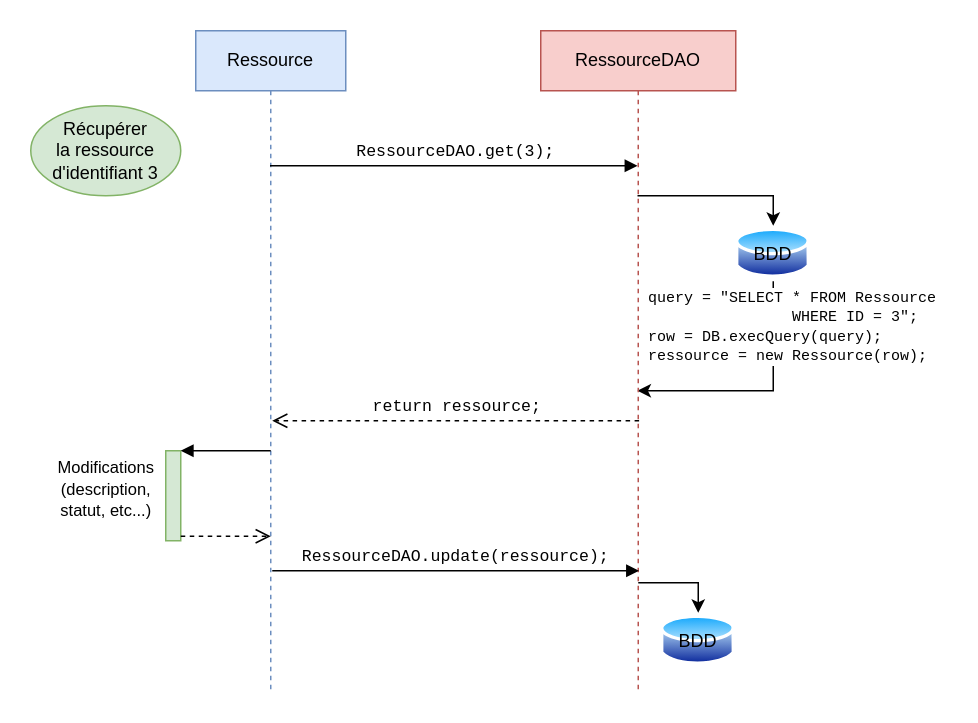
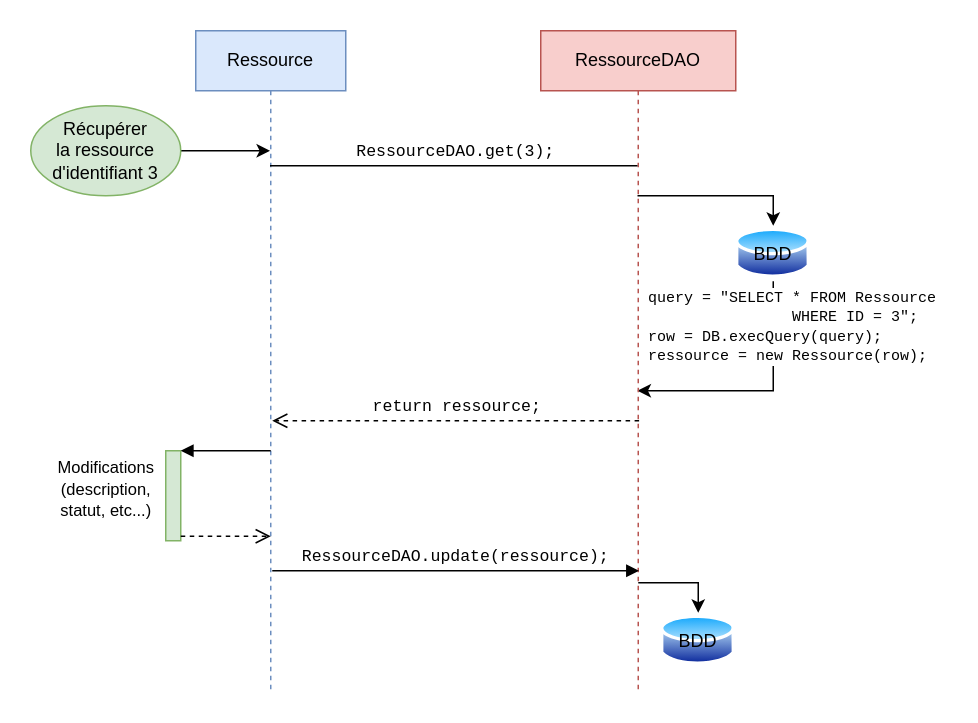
edge "Récupérer la ressource d'identifiant 3" -> "Ressource": added
edge "Ressource" -> "RessourceDAO": arrowhead block -> none
